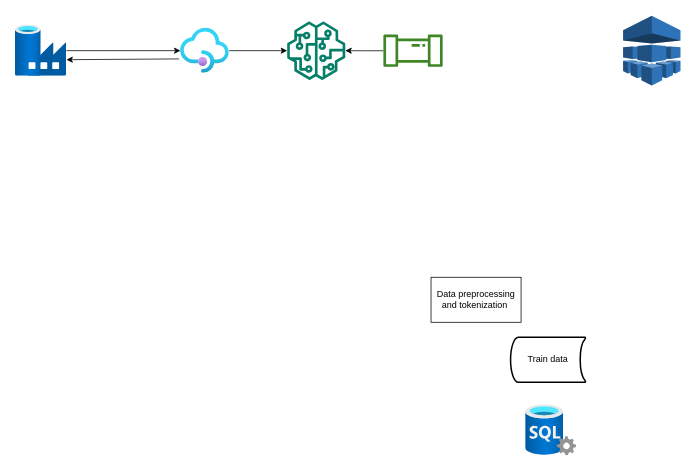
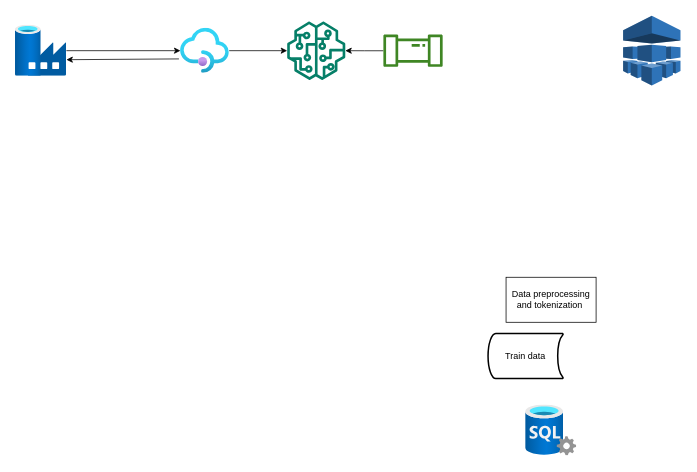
node "Data preprocessing and tokenization": moved (476, 300) -> (551, 300)
node "Train data": moved (548, 360) -> (525, 356)
